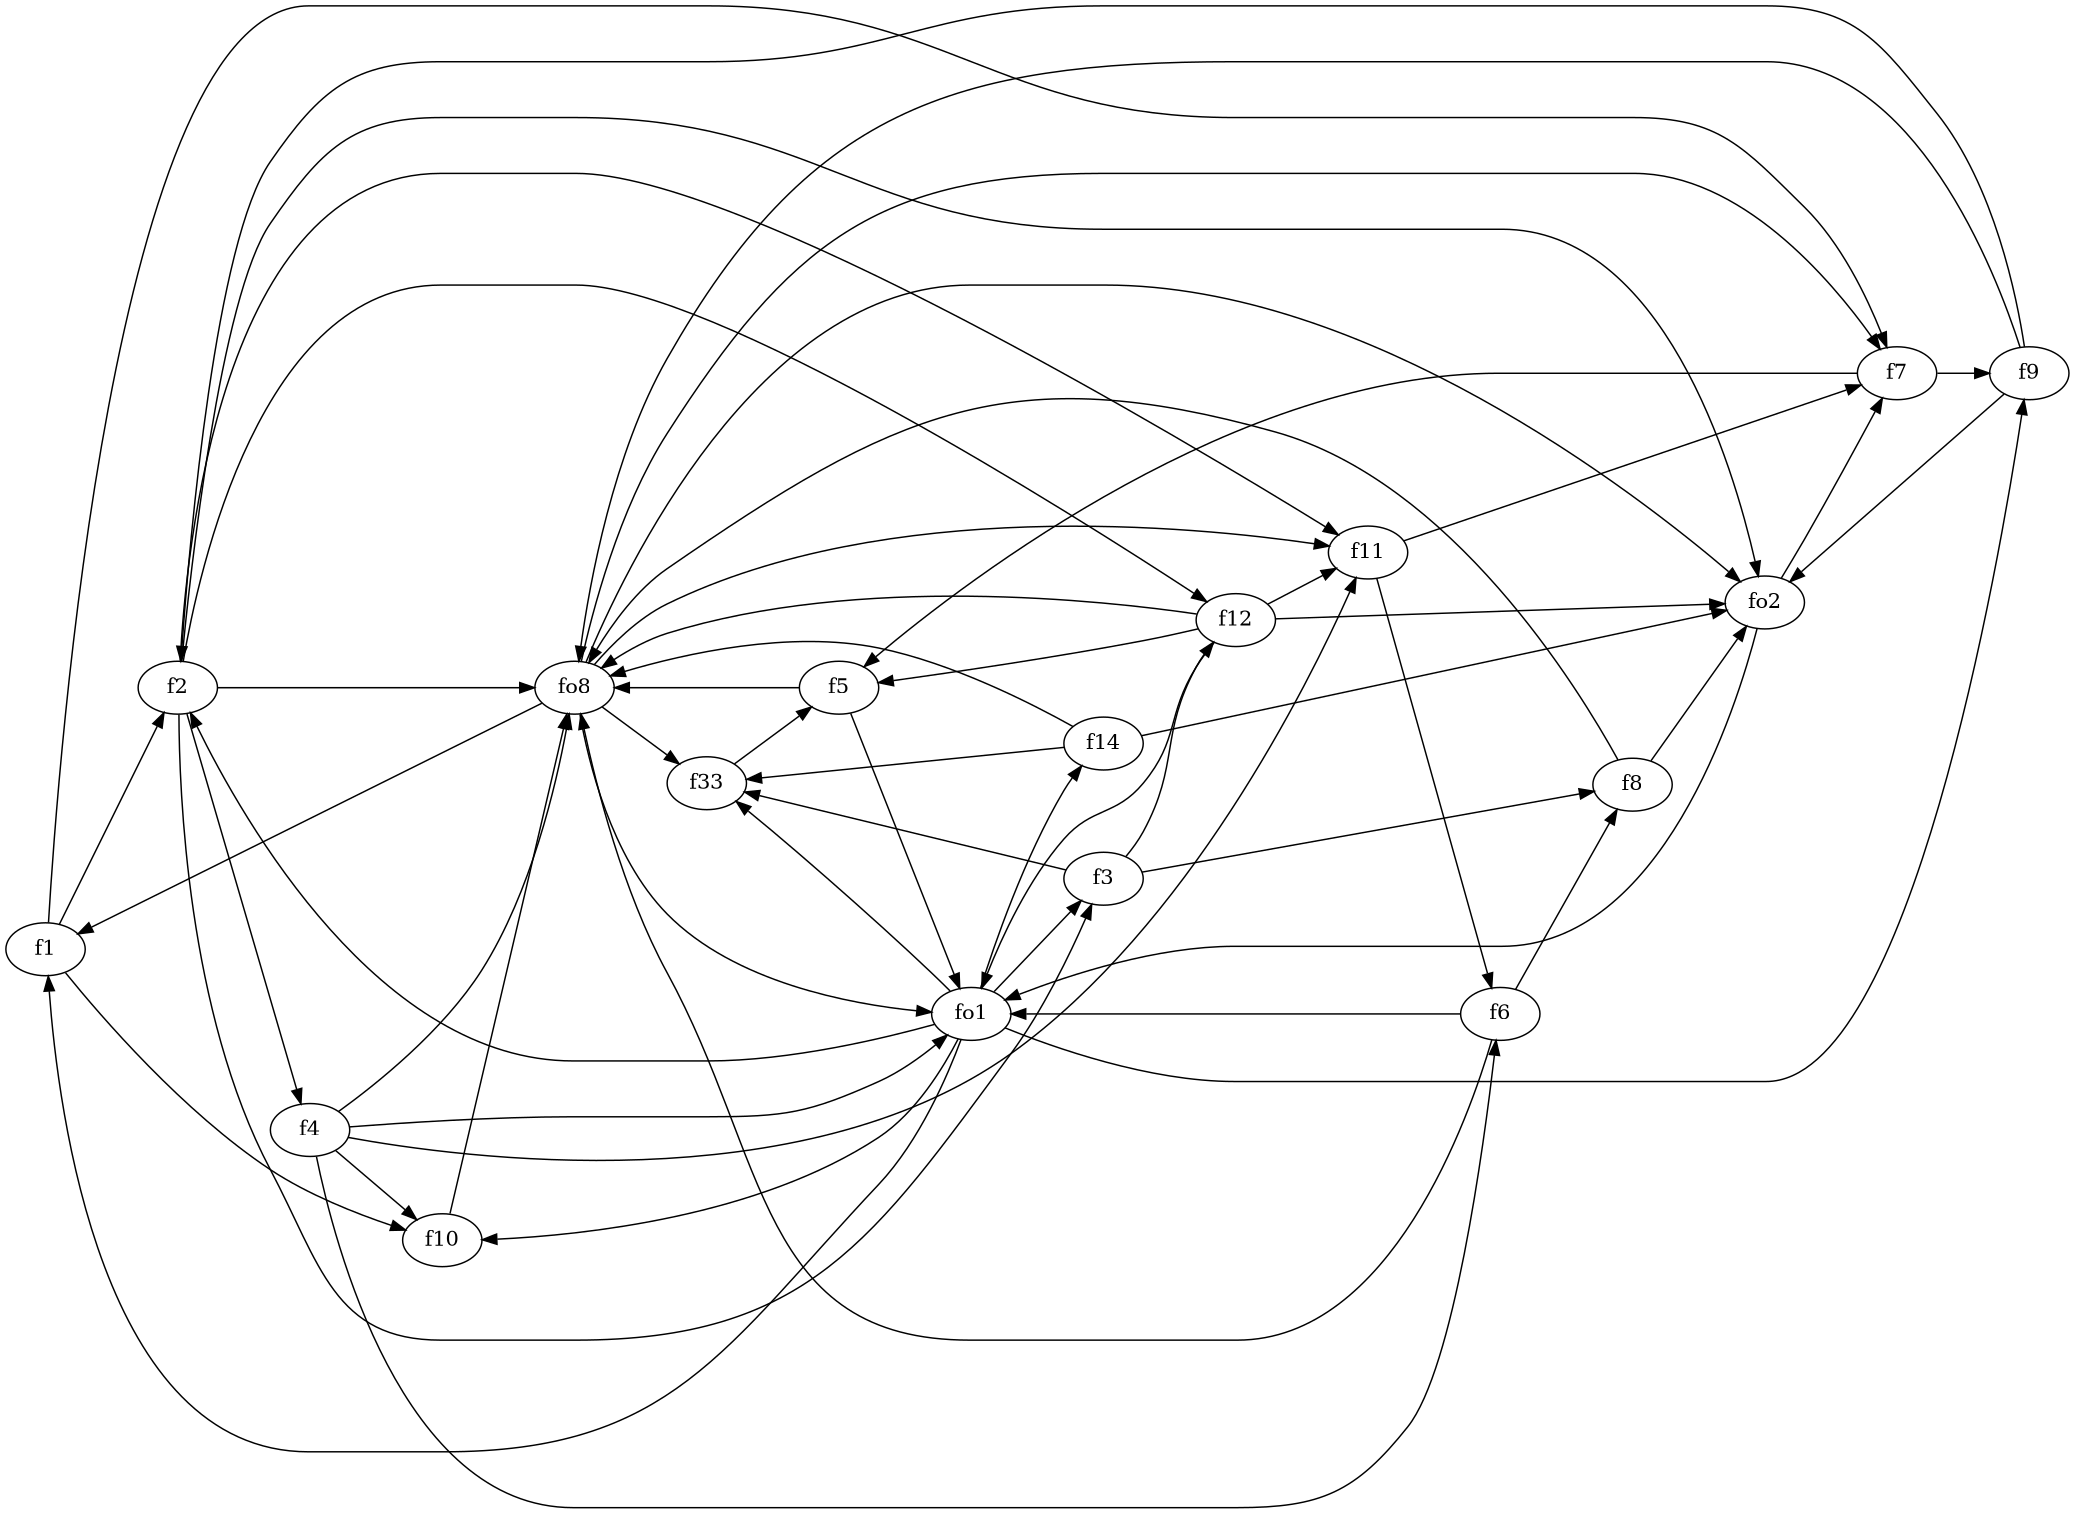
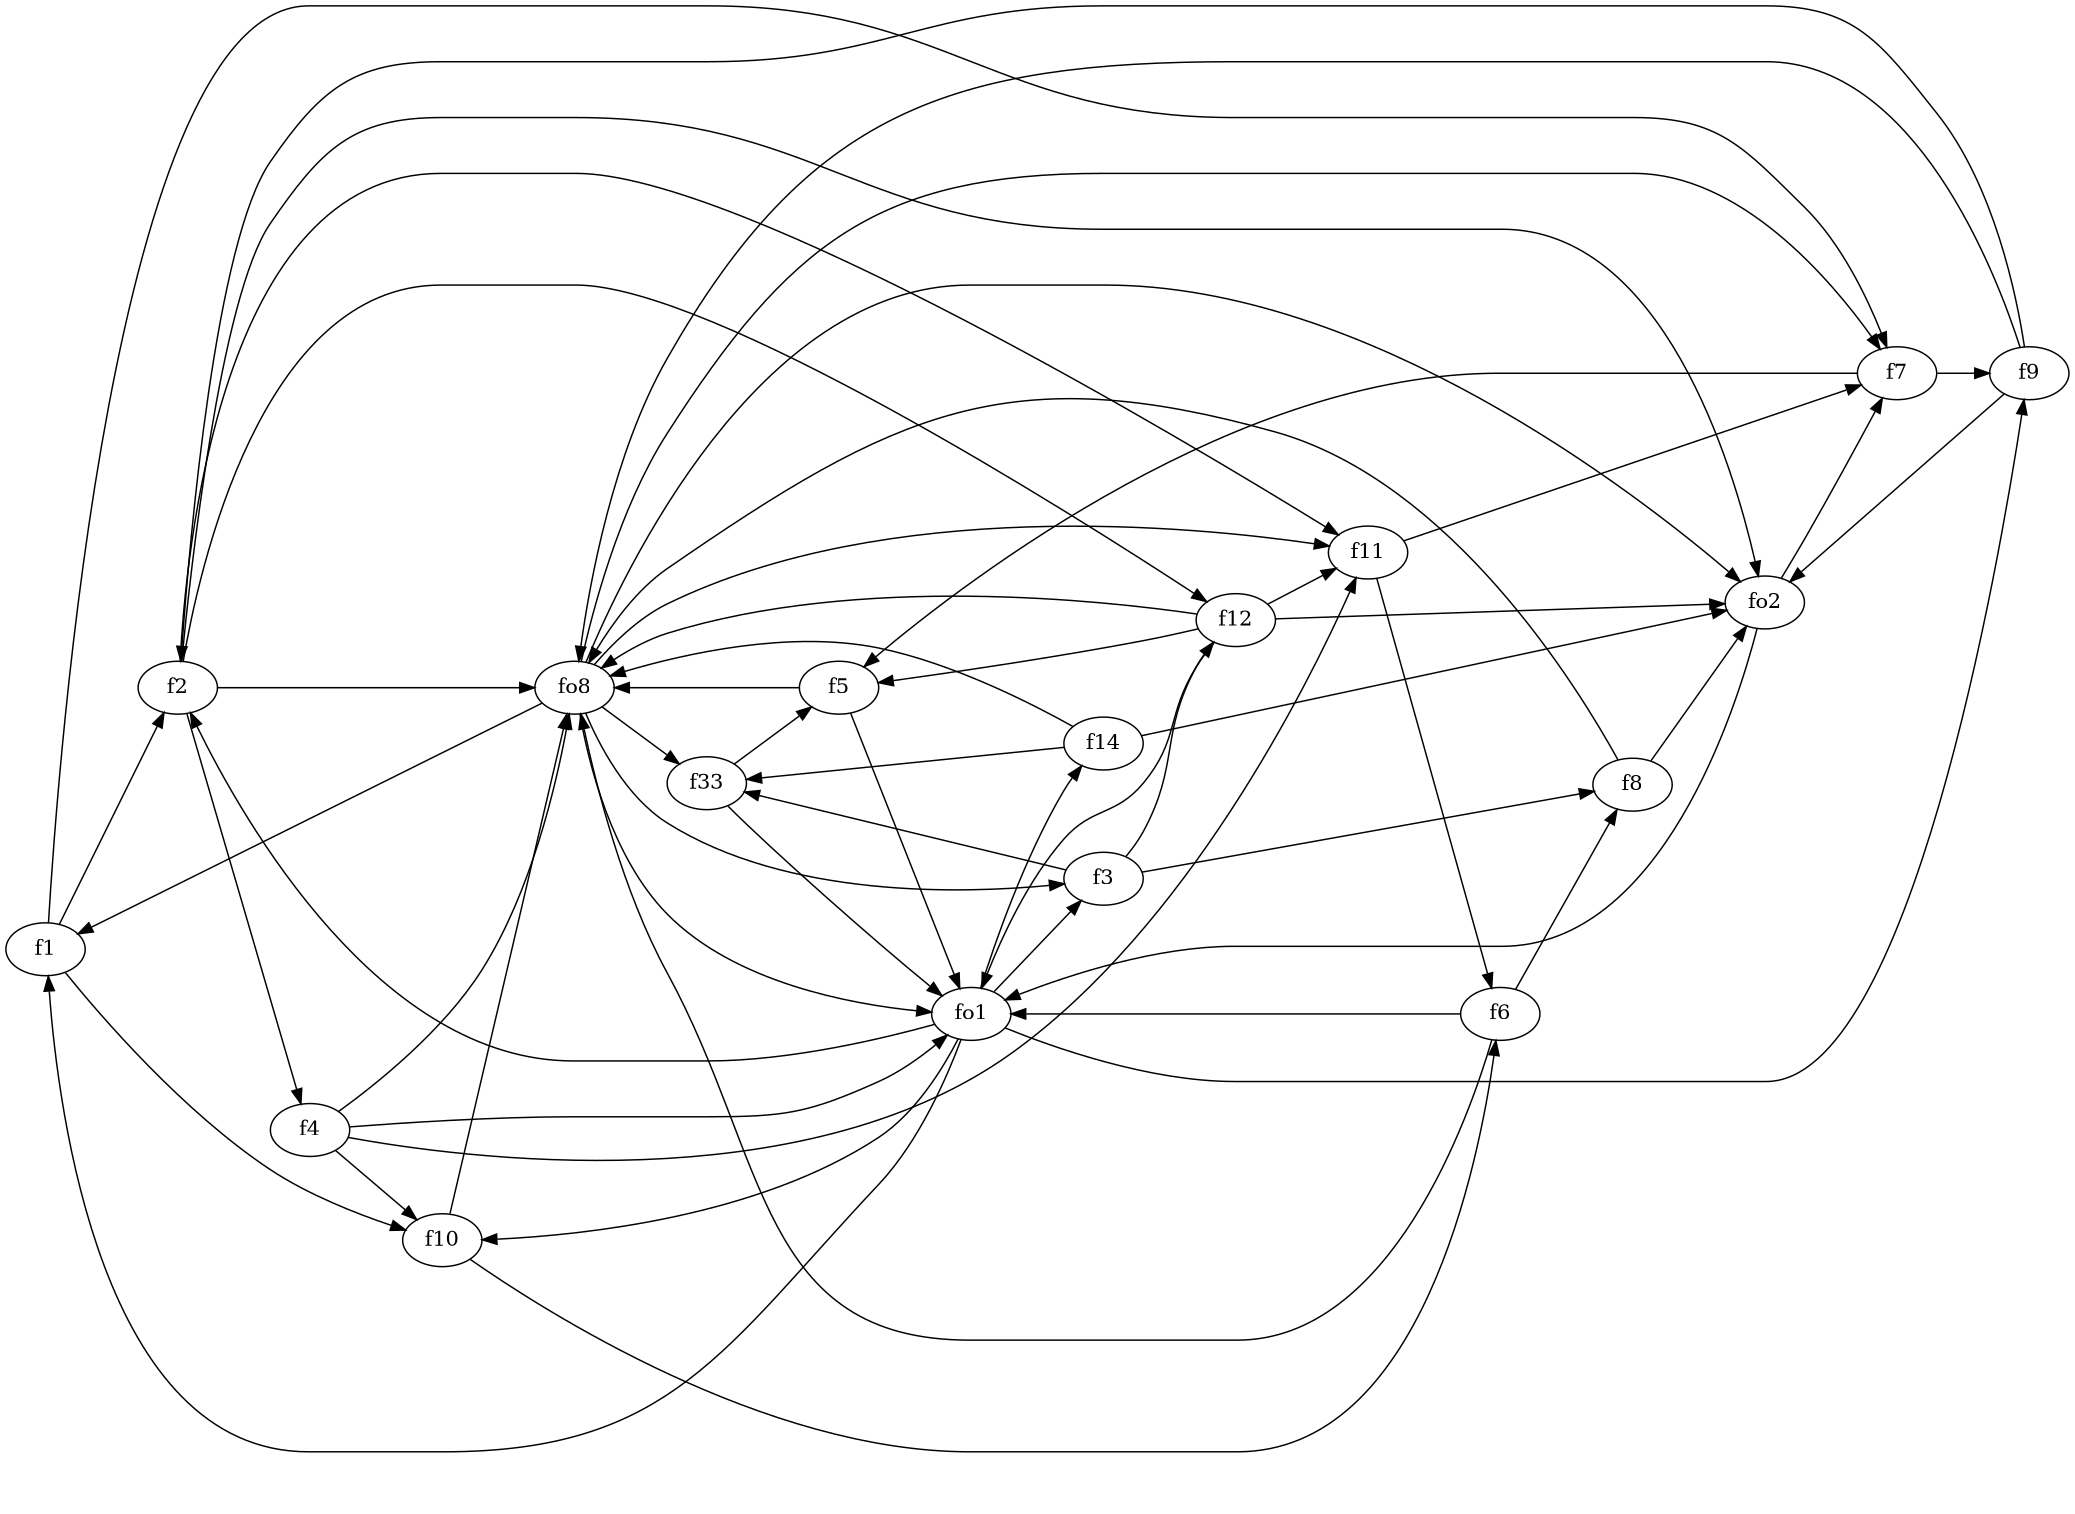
edge "fo1" -> "f33": reversed
edge "f2" -> "f3": now "fo8" -> "f3"
edge "f4" -> "f6": now "f10" -> "f6"
